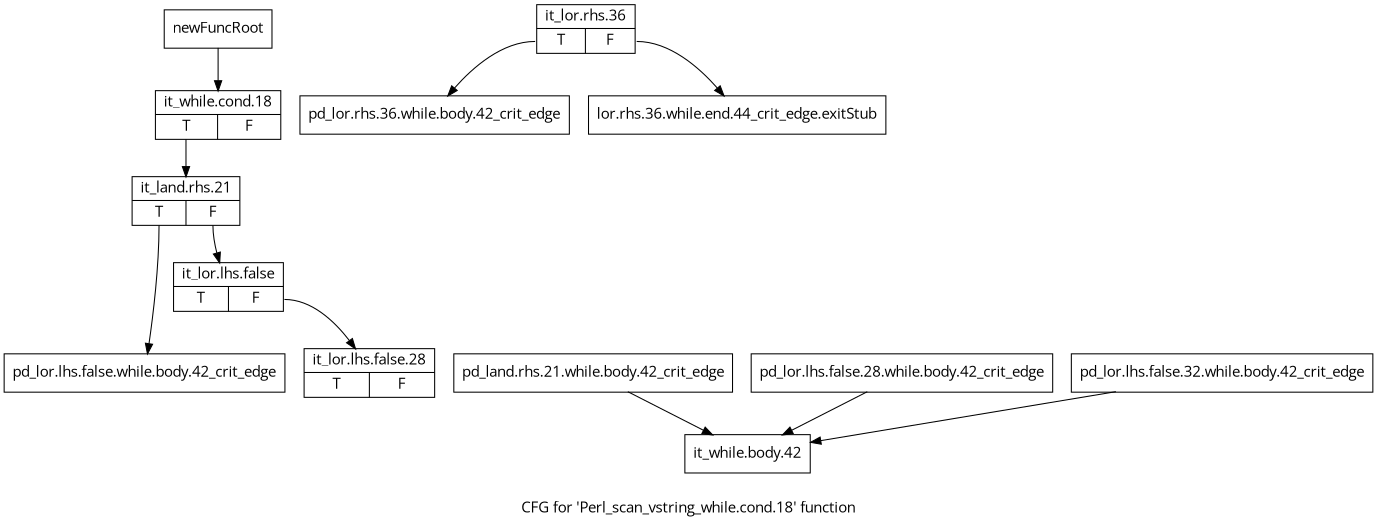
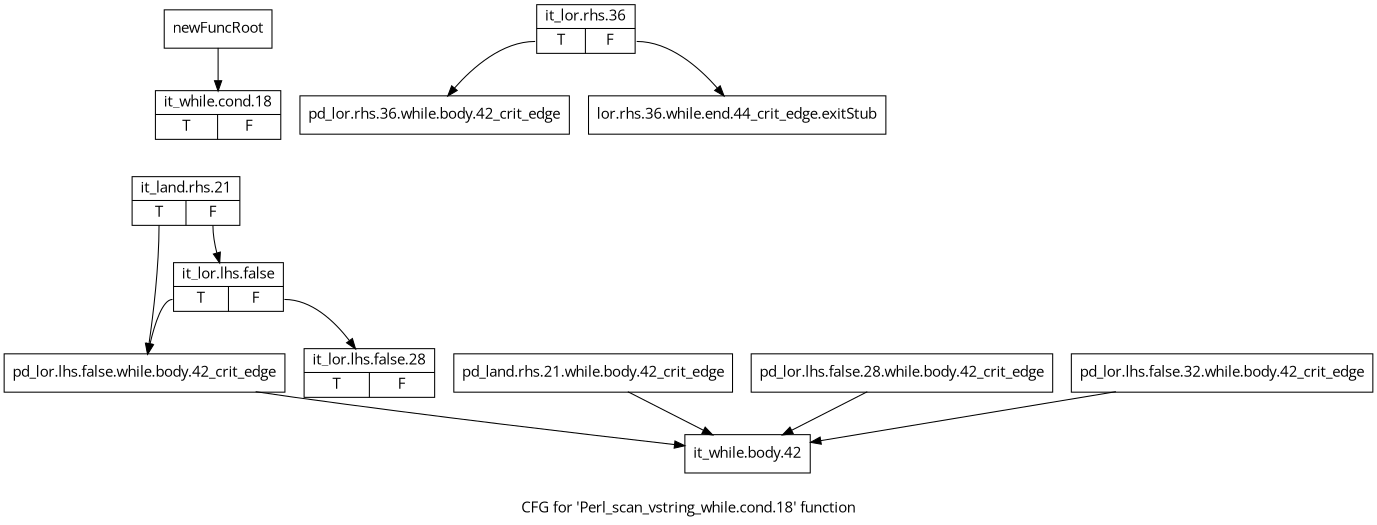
edge "it_while.cond.18" -> "it_land.rhs.21": removed
edge "it_lor.lhs.false" -> "pd_lor.lhs.false.while.body.42_crit_edge": added
edge "pd_lor.lhs.false.while.body.42_crit_edge" -> "it_while.body.42": added
